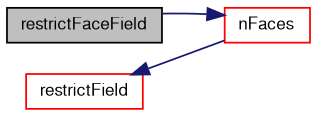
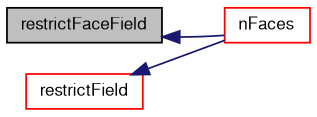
edge "restrictFaceField" -> "nFaces": reversed
